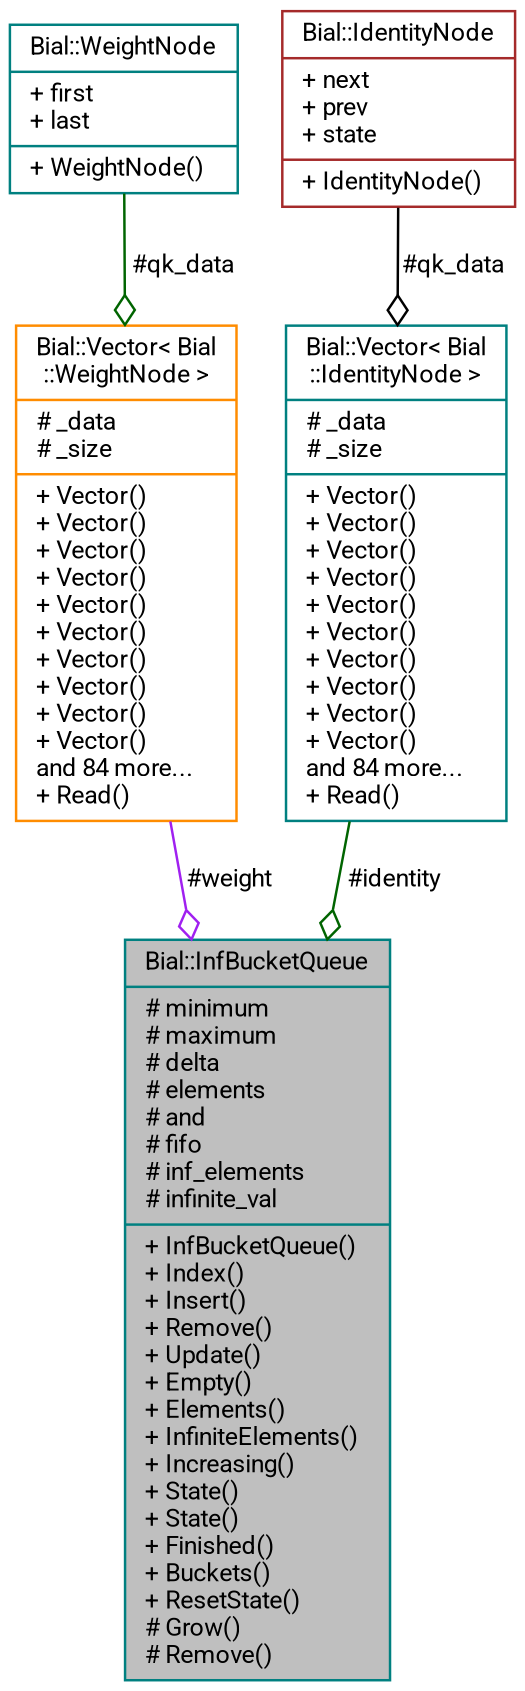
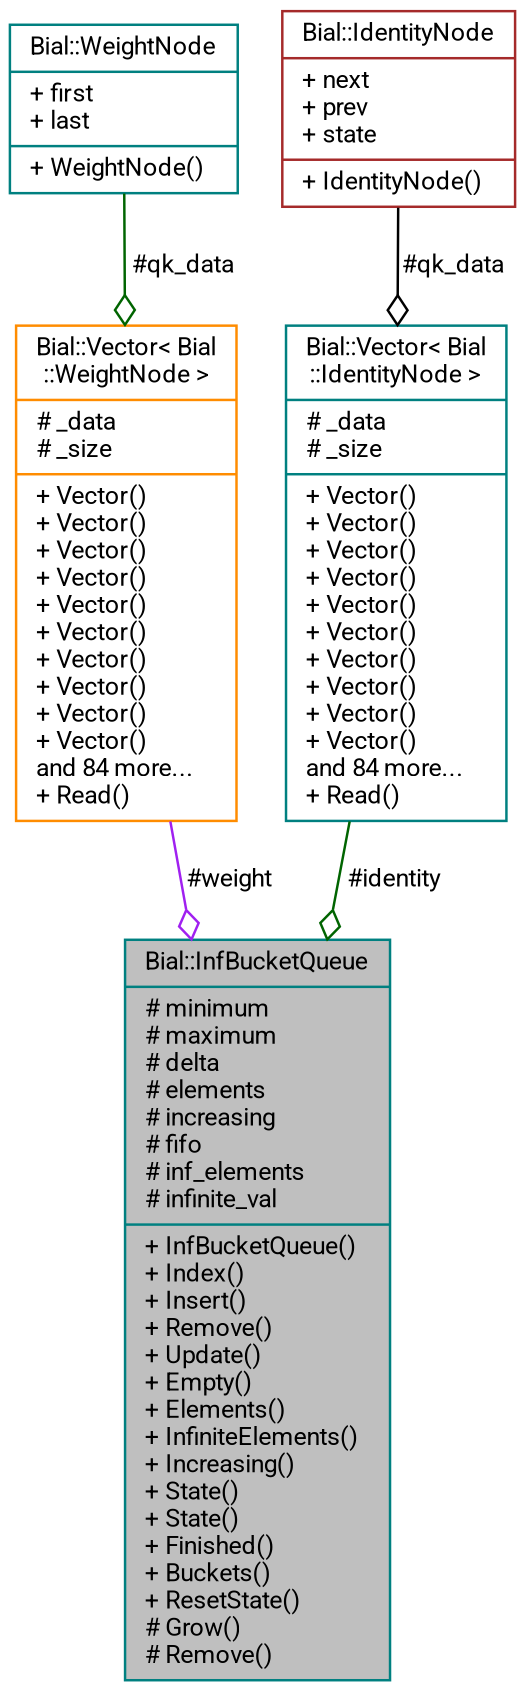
node "Bial::InfBucketQueue": text "# and" -> "# increasing"
